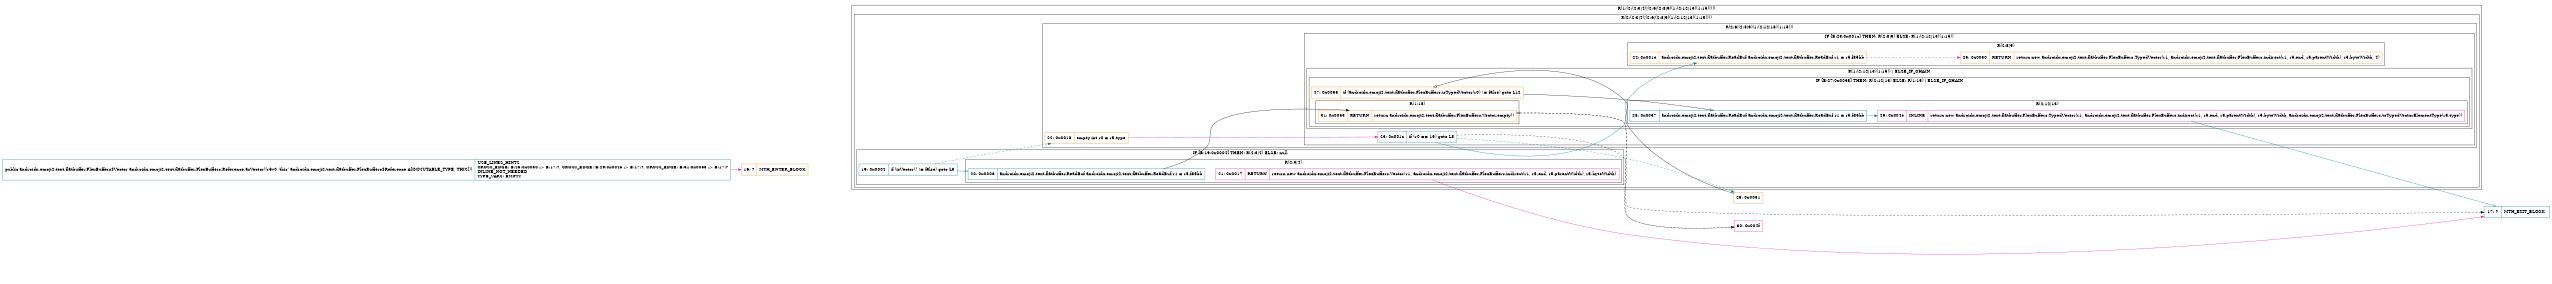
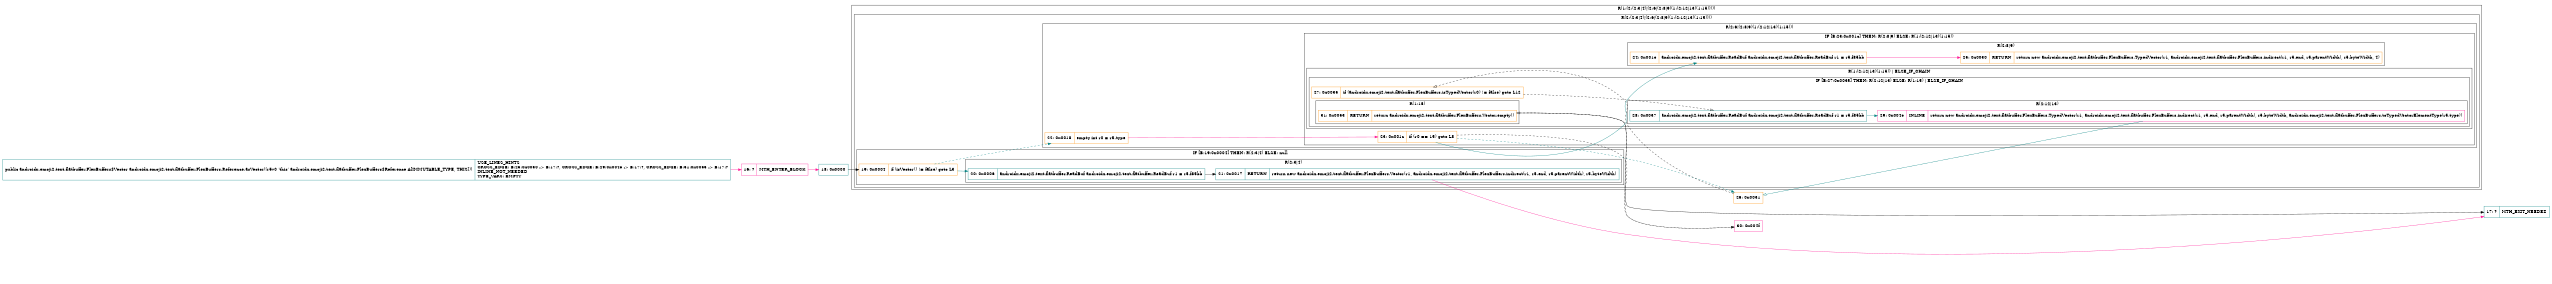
edge "24: 0x001e" -> "25: 0x0030": style dashed -> solid
edge "26: 0x0031" -> "27: 0x0035": style solid -> dashed
edge "27: 0x0035" -> "28: 0x0037": style solid -> dashed
edge "20: 0x0006" -> "31: 0x0053": now "20: 0x0006" -> "21: 0x0017"
node "23: 0x001c": color teal -> darkorange
edge "29: 0x004e" -> "17: ?": now "29: 0x004e" -> "26: 0x0031"
node "16: ?": color darkorange -> deeppink
node "18: 0x0000": added
node "19: 0x0004": color teal -> darkorange
edge "19: 0x0004" -> "20: 0x0006": arrowhead onormal -> normal
node "21: 0x0017": color deeppink -> teal
node "17: ?": text "MTH_EXIT_BLOCK" -> "MTH_EXIT_NEEDED"
edge "31: 0x0053" -> "17: ?": style dashed -> solid
